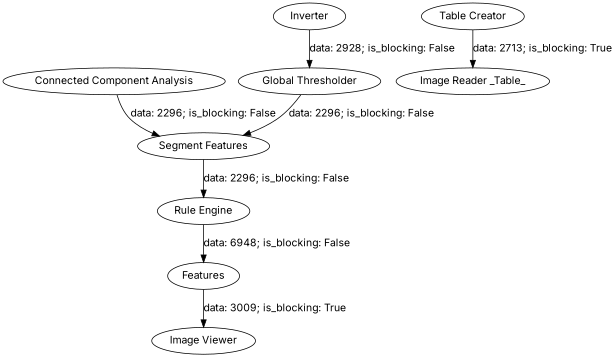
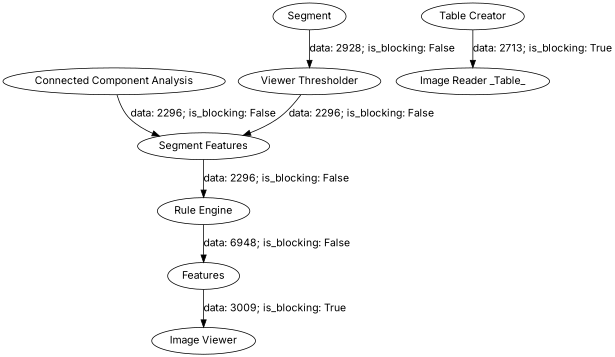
node "Inverter": label "Inverter" -> "Segment"
node "Global Thresholder": label "Global Thresholder" -> "Viewer Thresholder"
